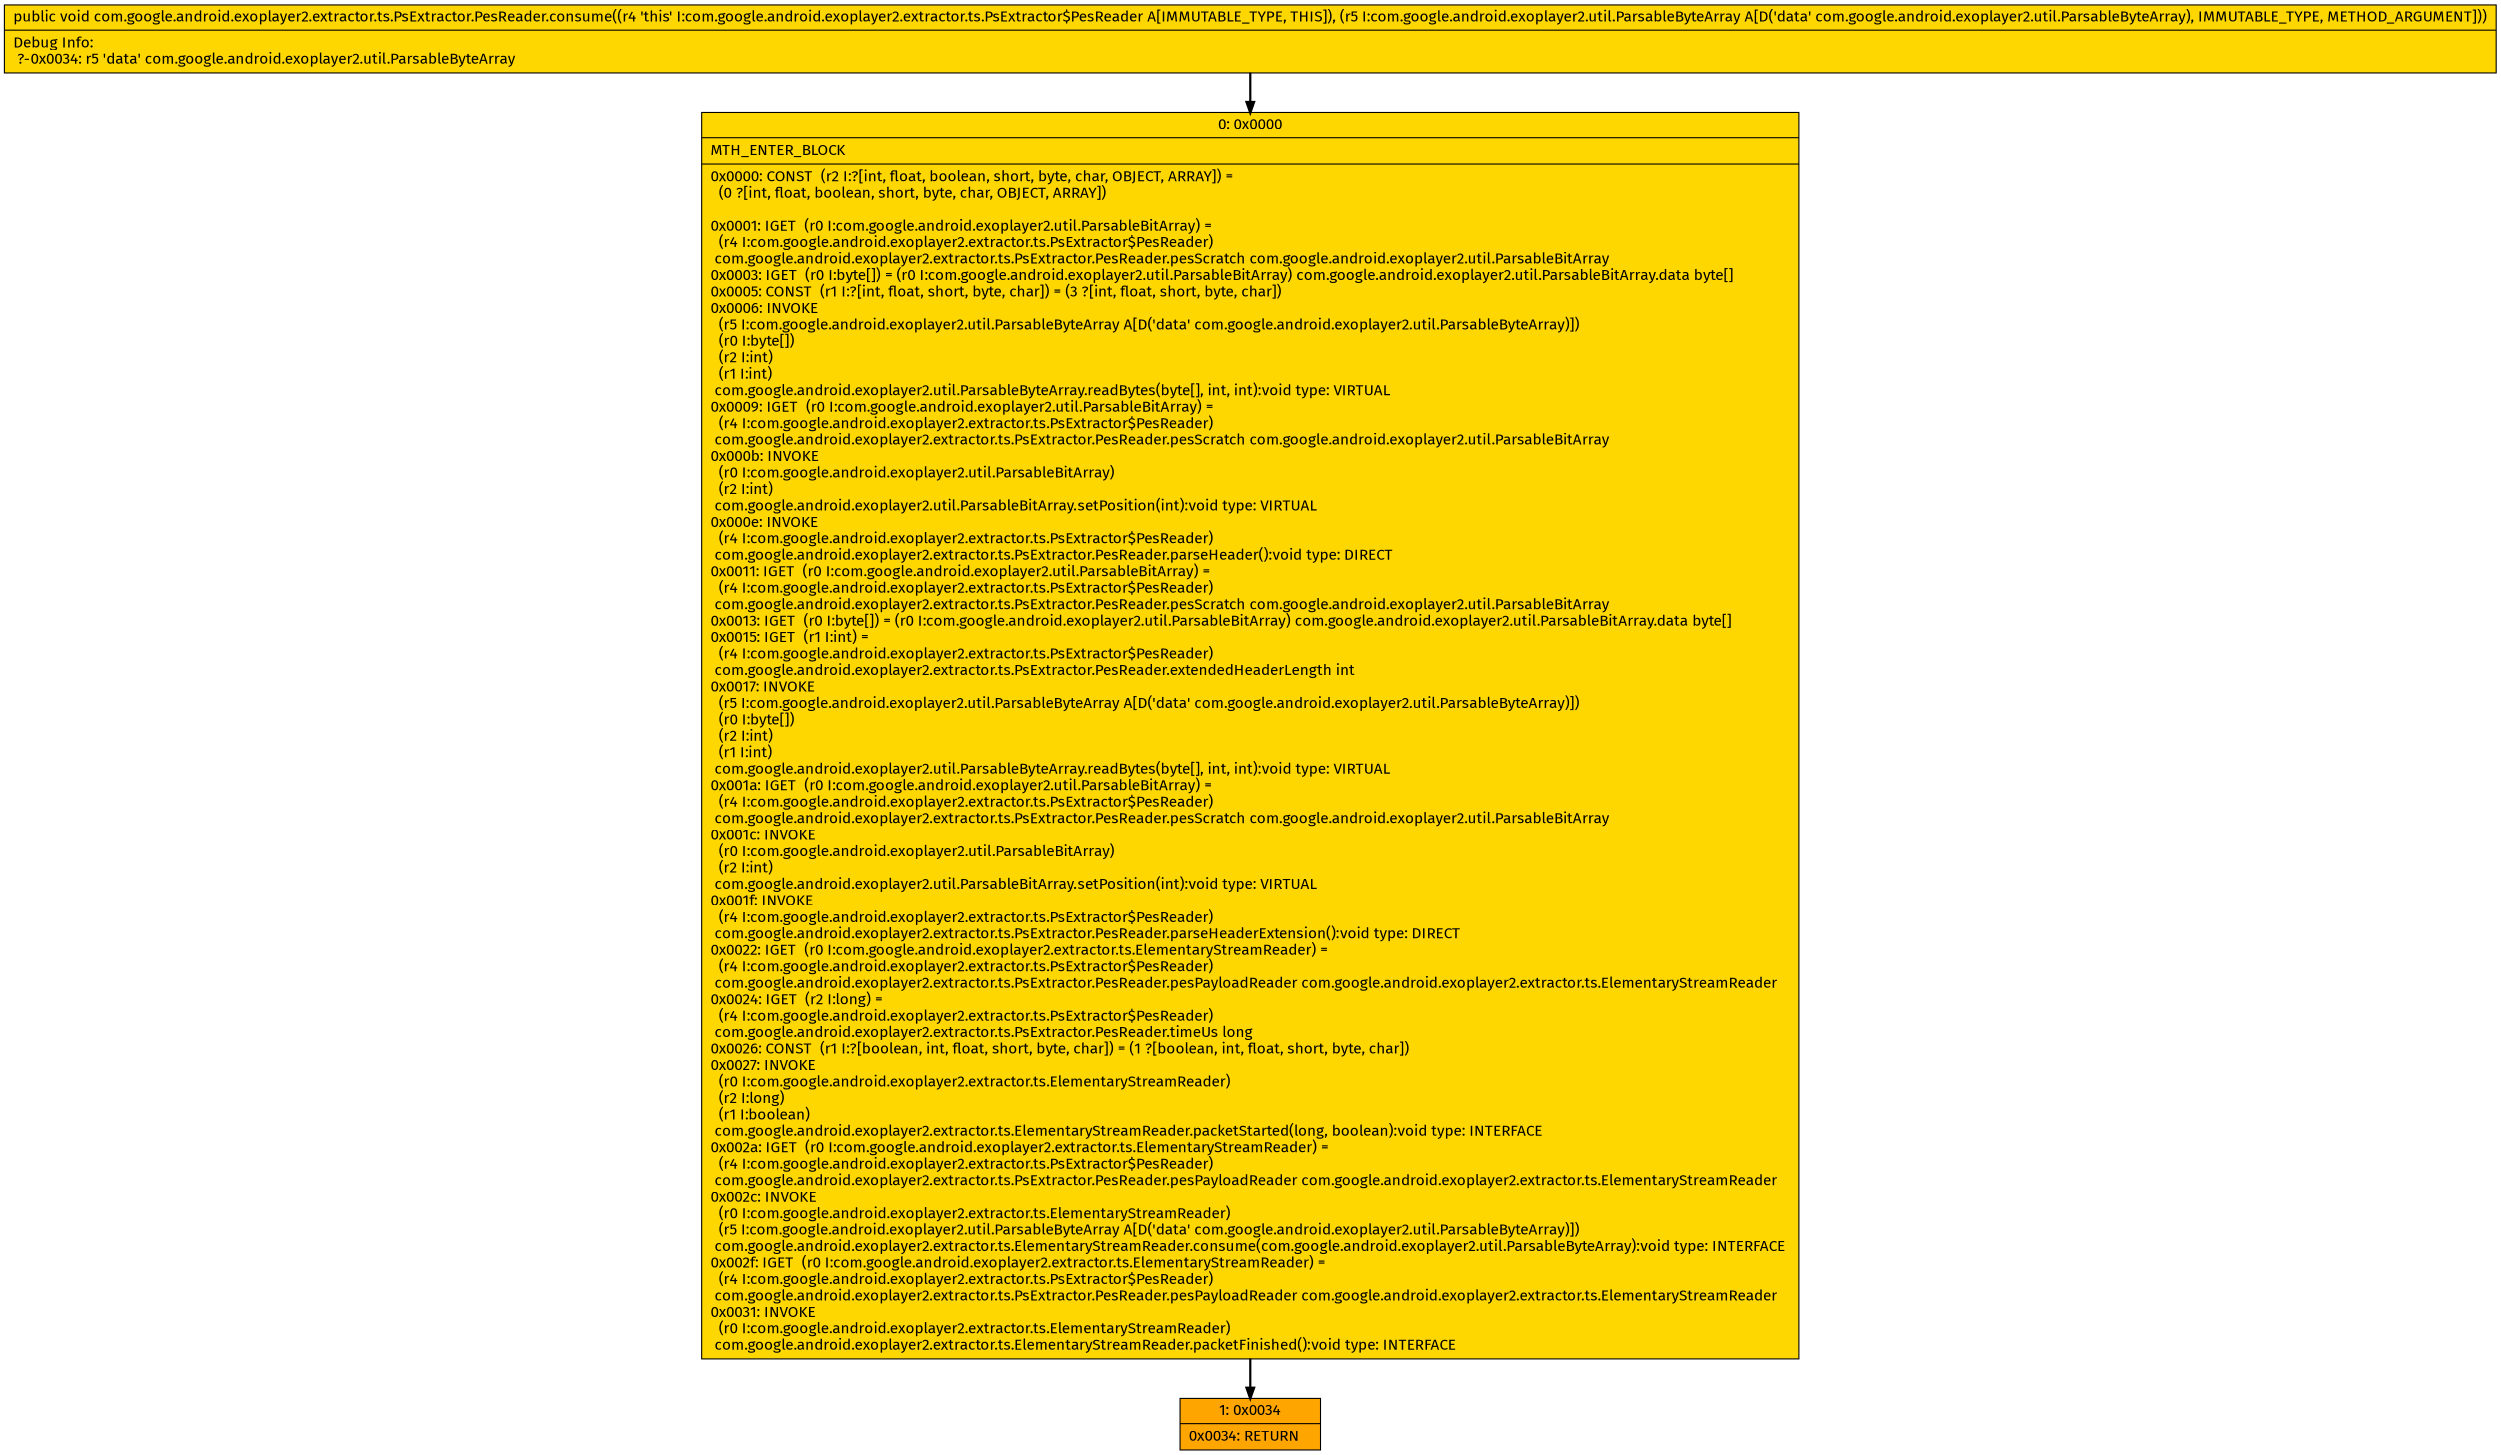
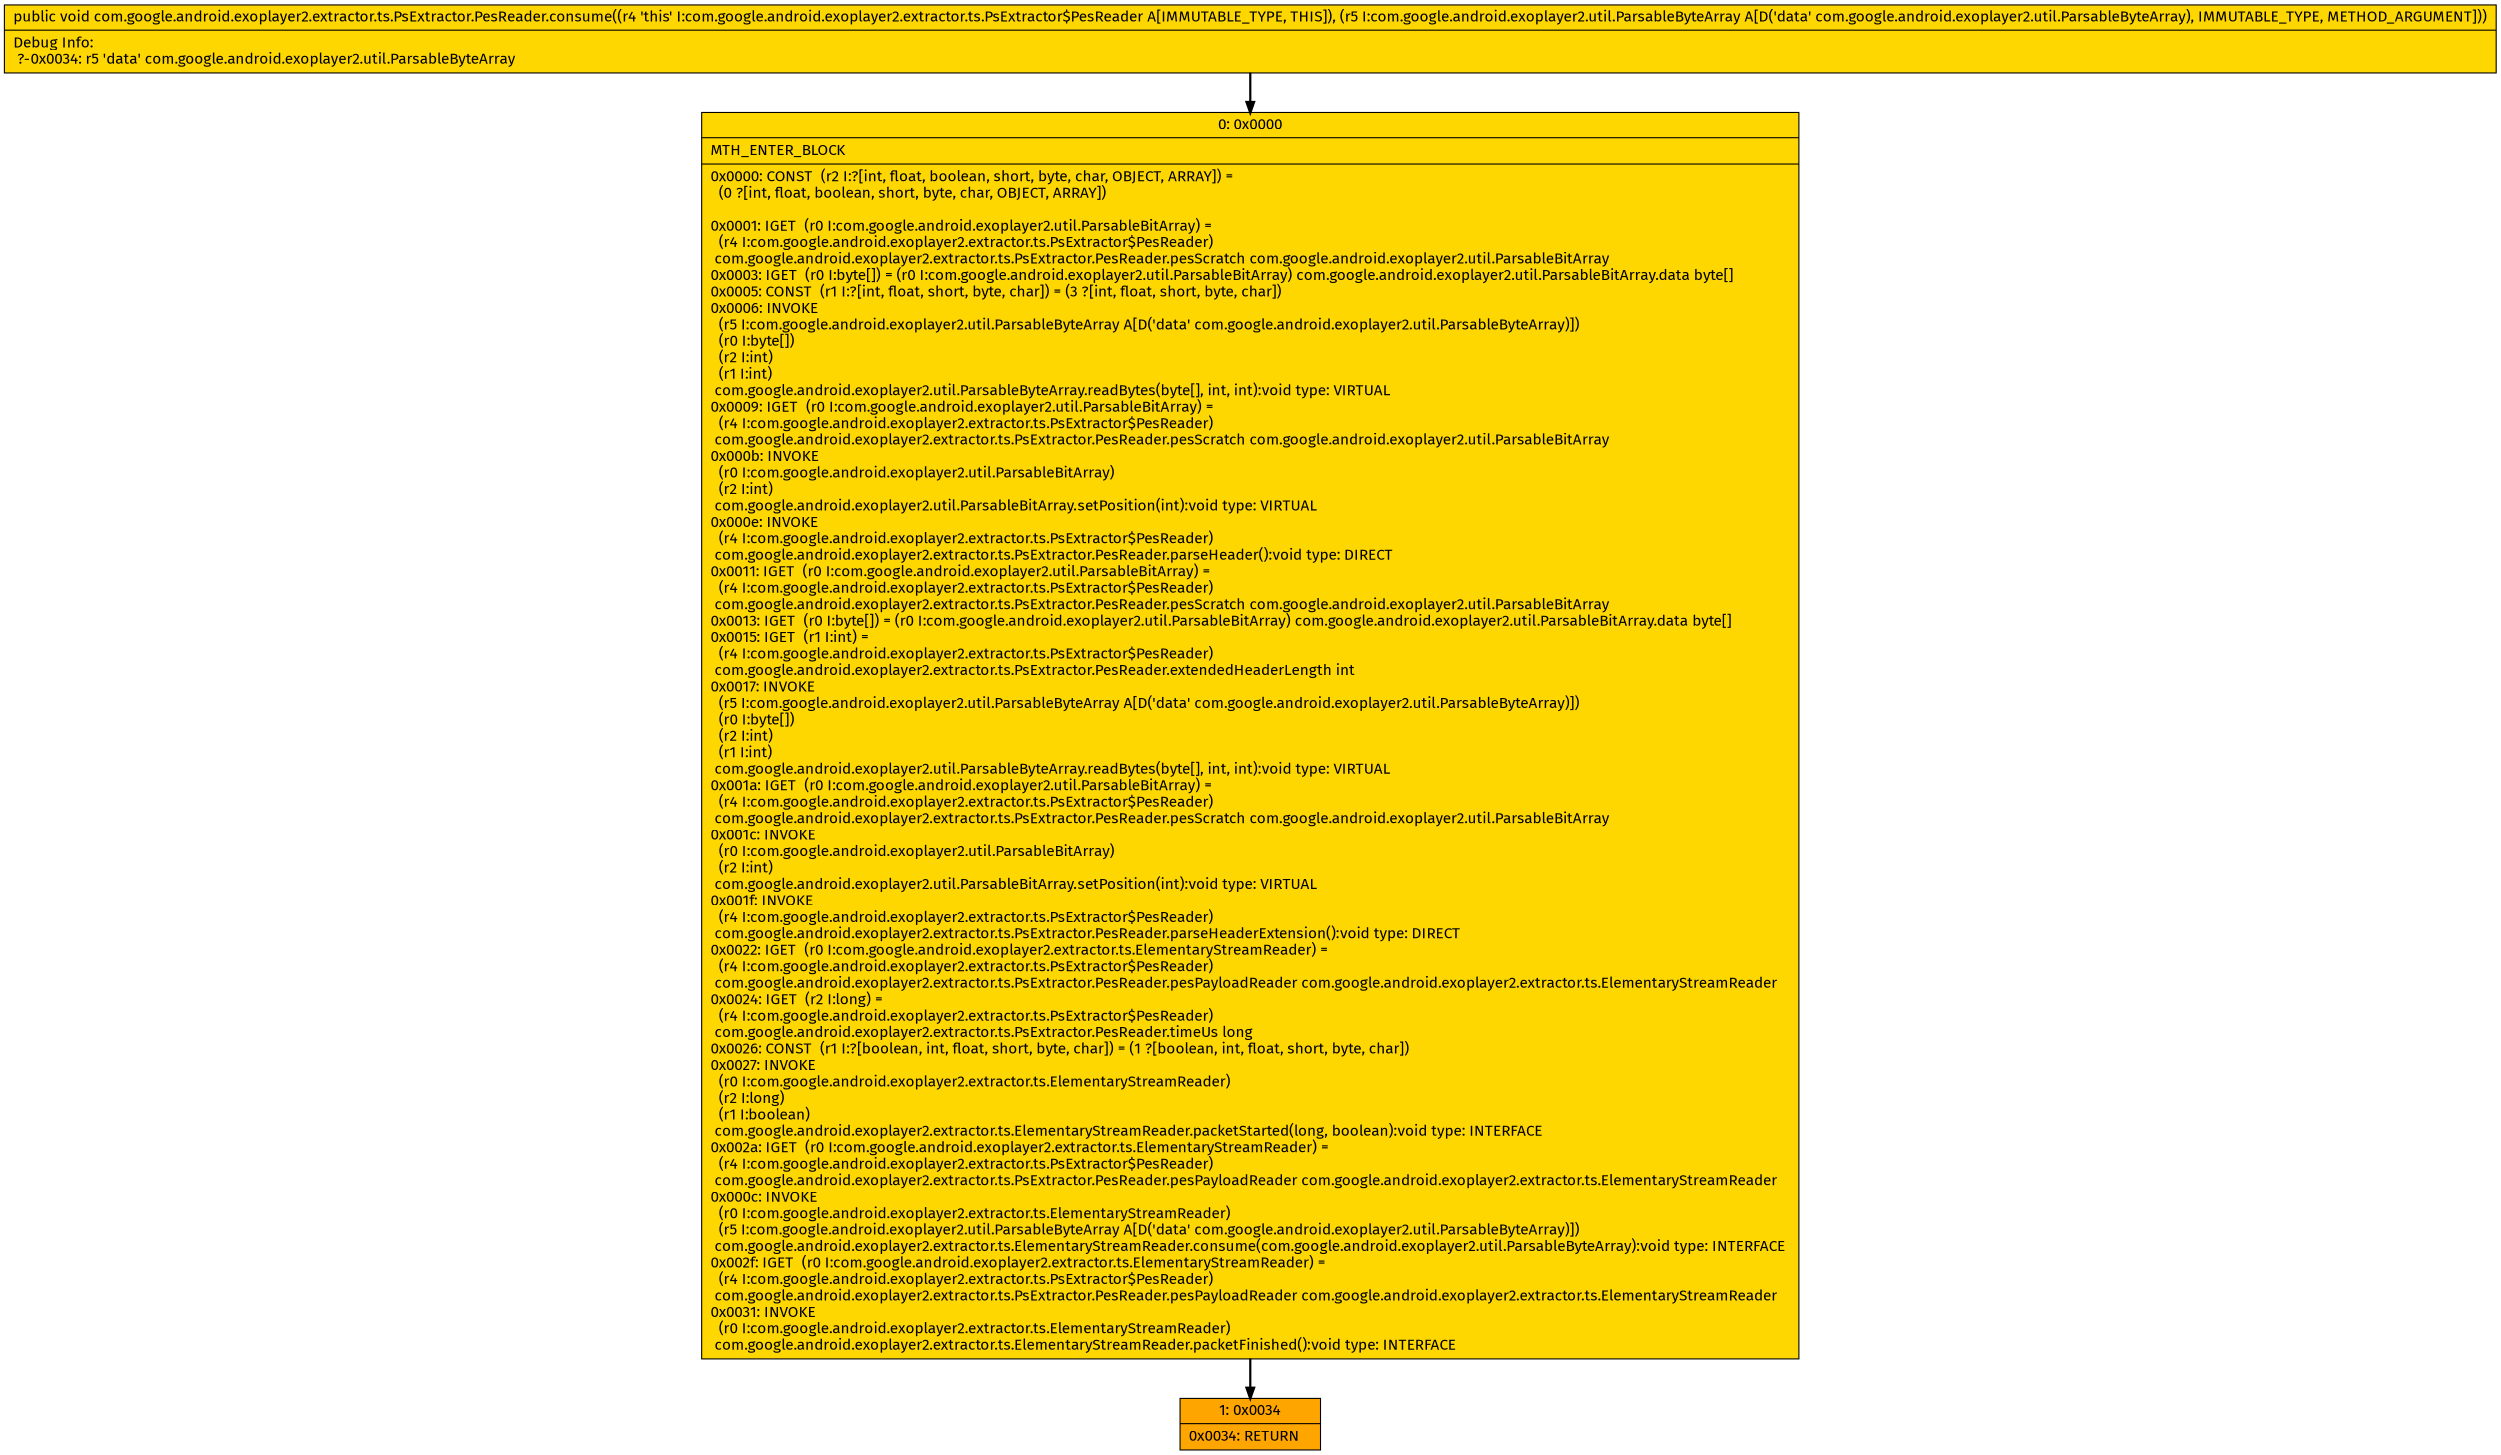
node "0: 0x0000": text "0x002c: INVOKE" -> "0x000c: INVOKE"
